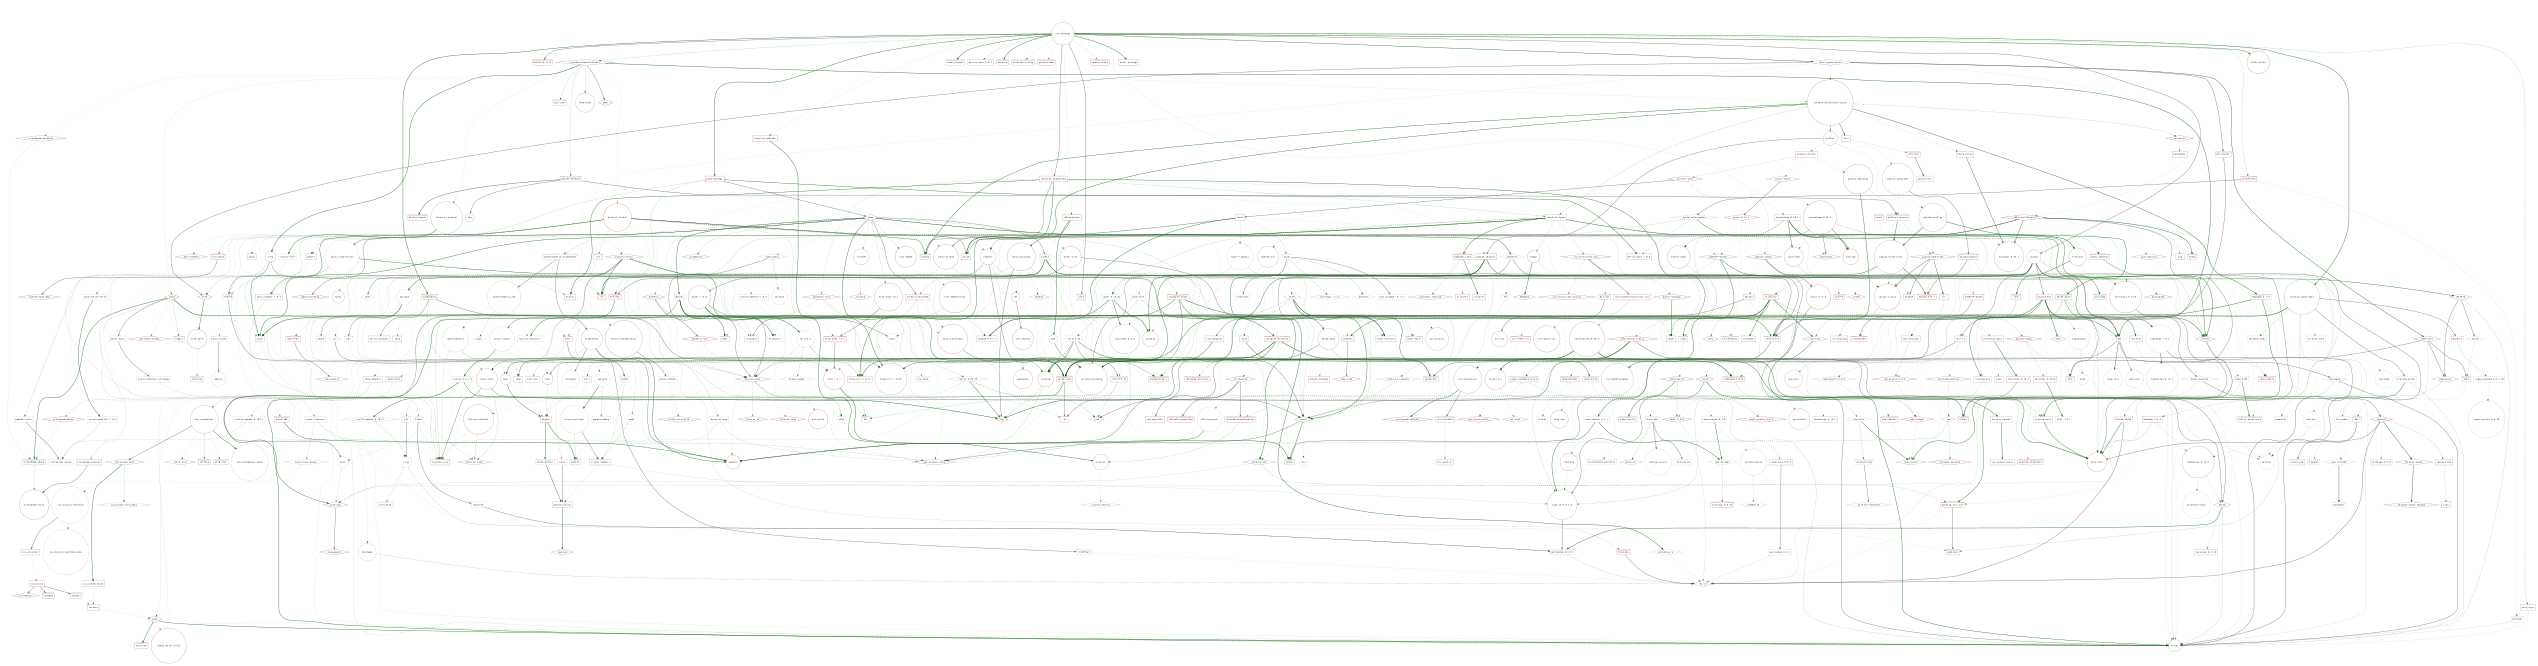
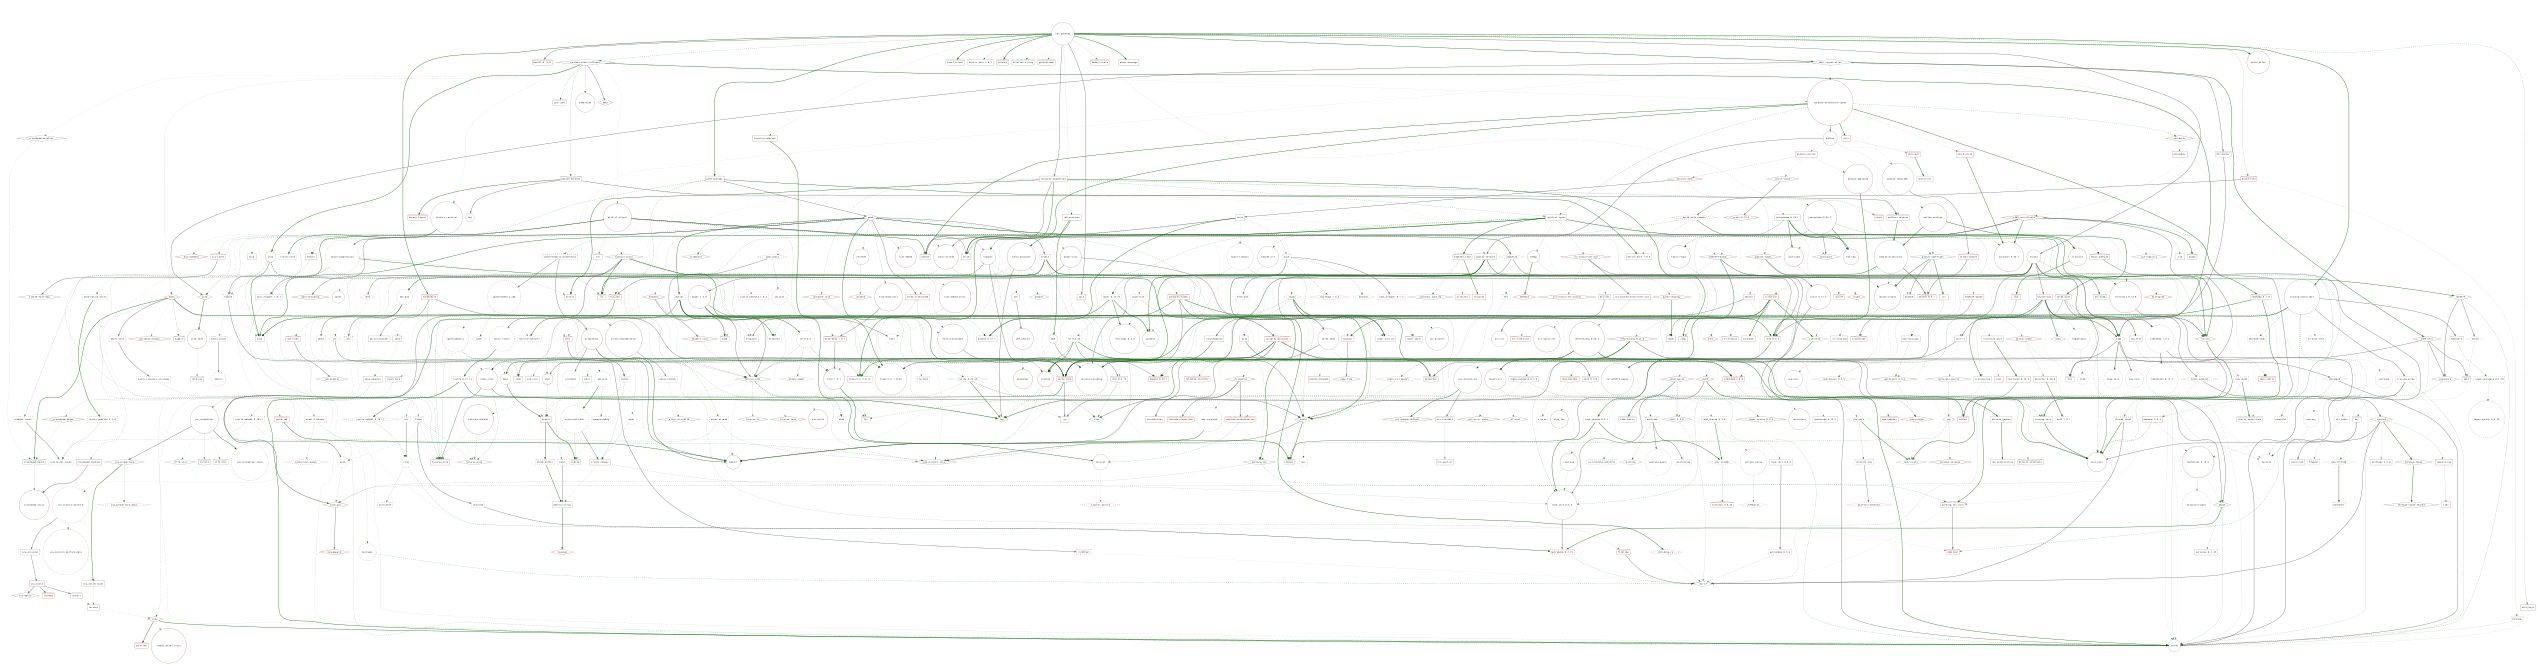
edge "catalyst-signed-doc" -> "coset": added
edge "icu_provider" -> "icu_locid": style dotted -> bold
